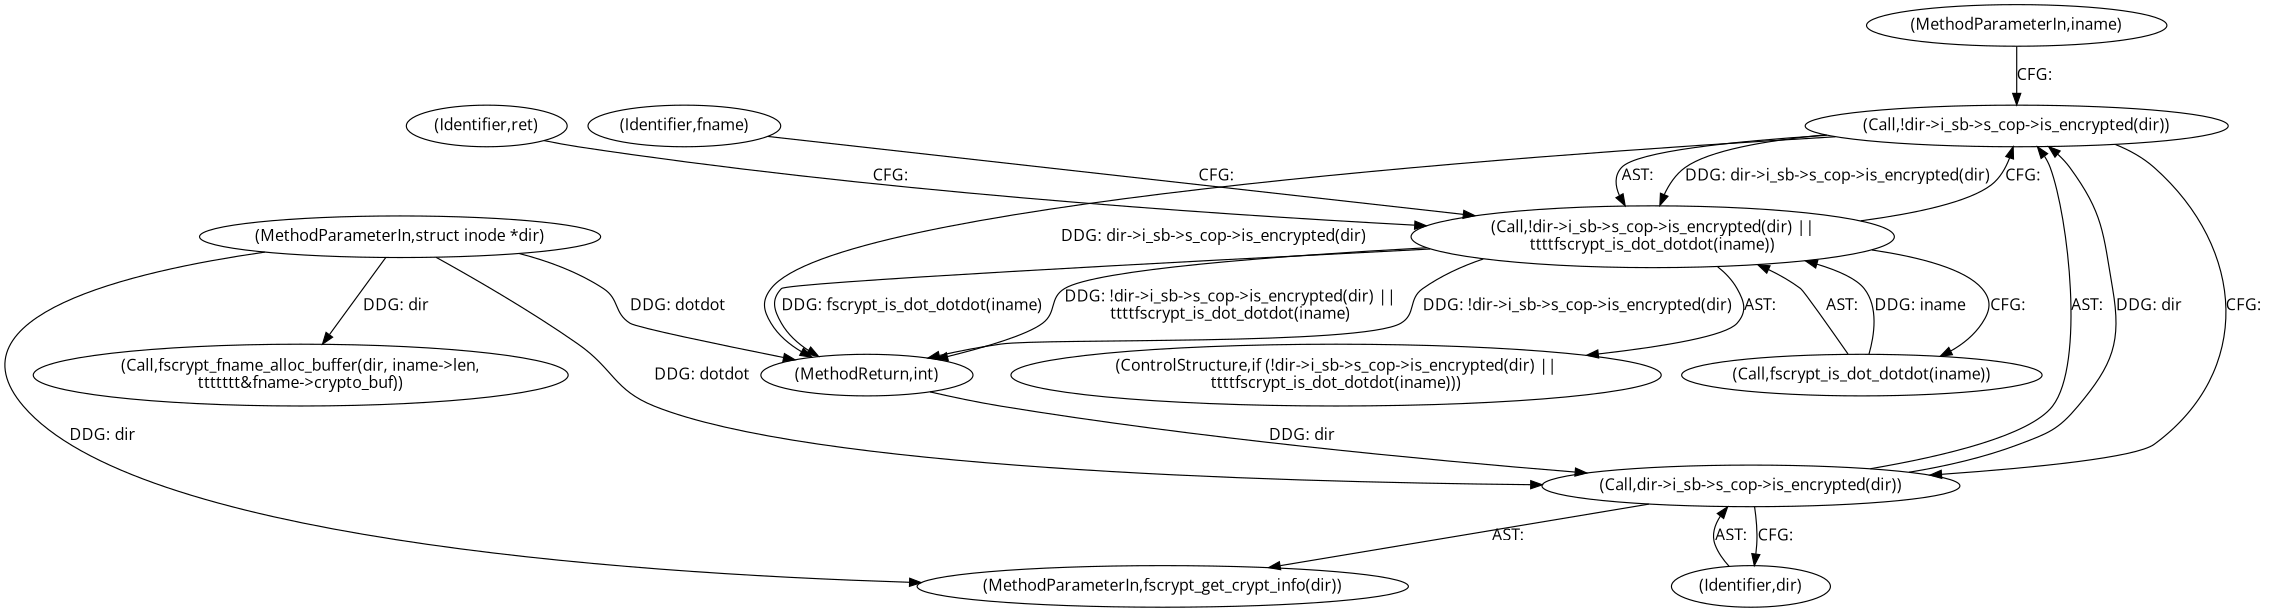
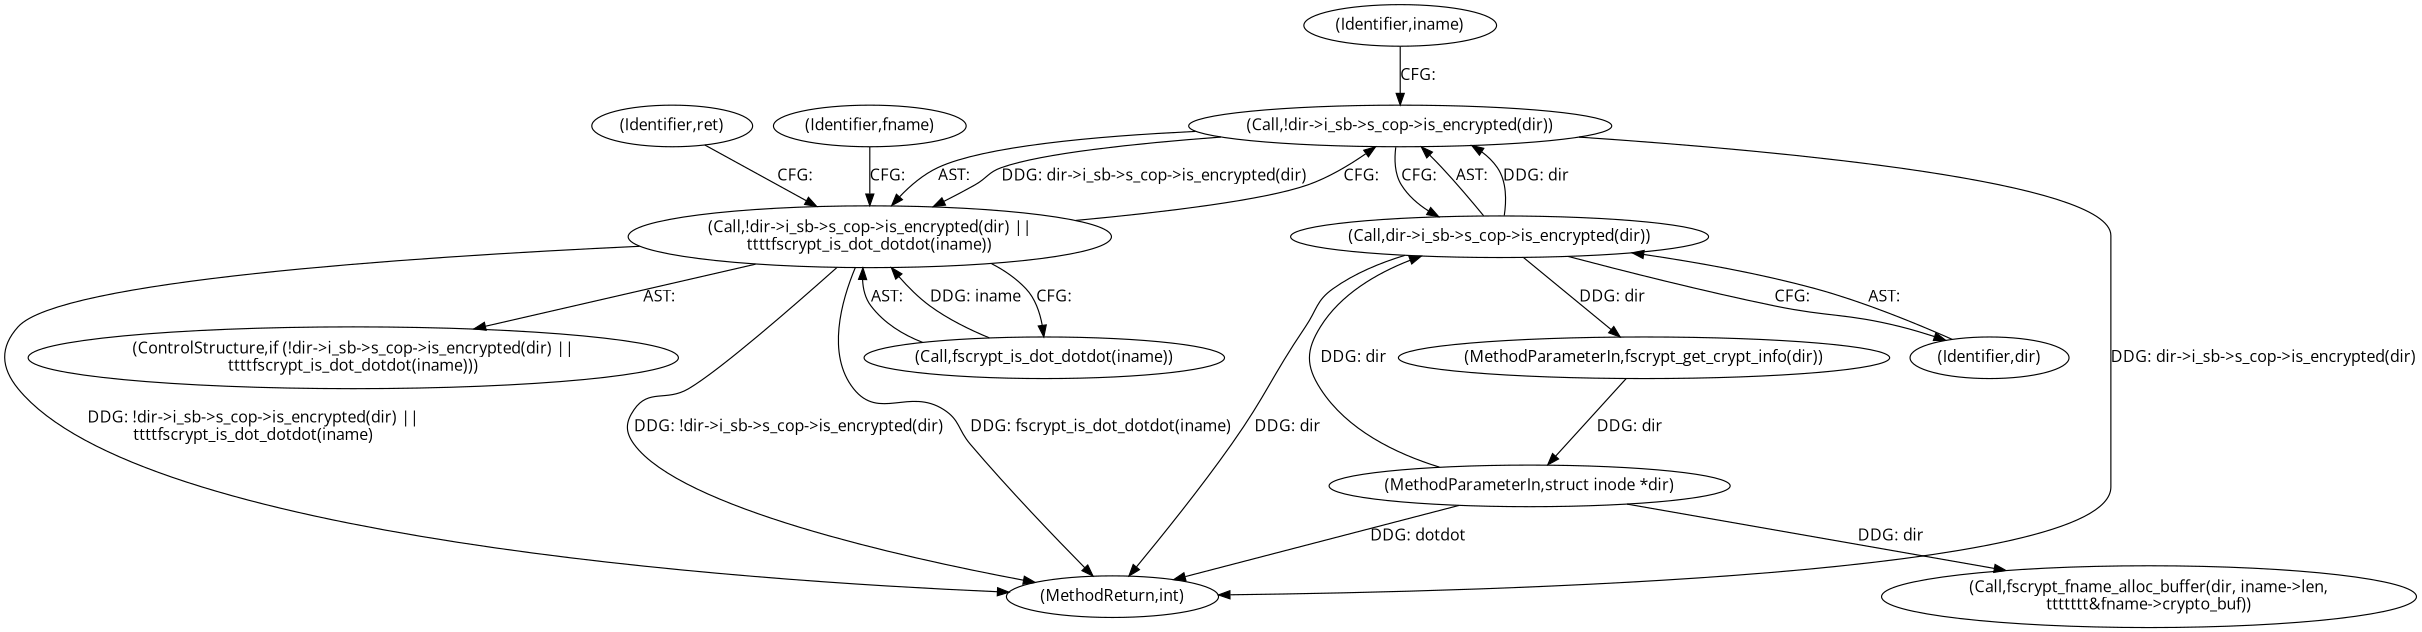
node "(MethodParameterIn,iname)": label "(MethodParameterIn,iname)" -> "(Identifier,iname)"
edge "(MethodParameterIn,struct inode *dir)" -> "(Call,dir->i_sb->s_cop->is_encrypted(dir))": label "DDG: dotdot" -> "DDG: dir"
edge "(MethodReturn,int)" -> "(Call,dir->i_sb->s_cop->is_encrypted(dir))": reversed
edge "(MethodParameterIn,struct inode *dir)" -> "(MethodParameterIn,fscrypt_get_crypt_info(dir))": reversed
edge "(Call,dir->i_sb->s_cop->is_encrypted(dir))" -> "(MethodParameterIn,fscrypt_get_crypt_info(dir))": label "AST: " -> "DDG: dir"
